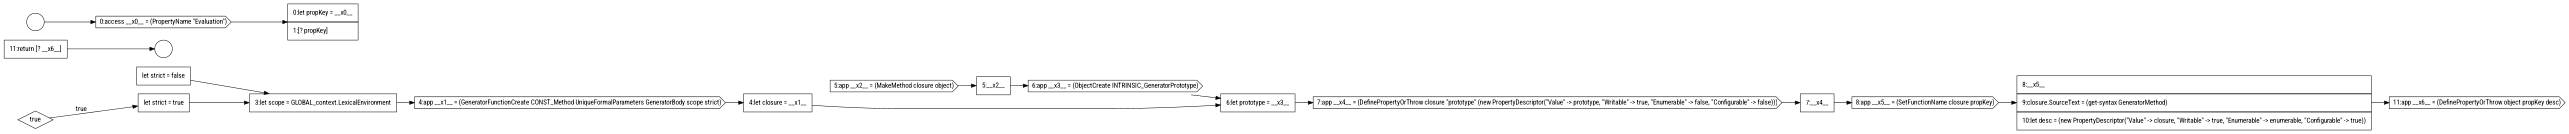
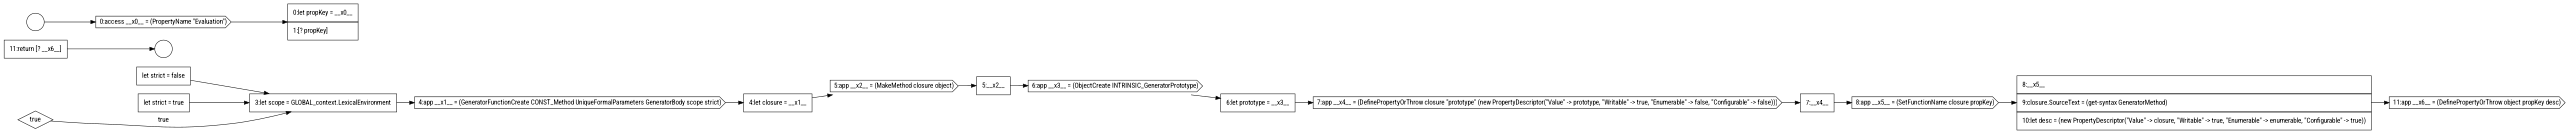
edge "4:let closure = __x1__" -> "6:let prototype = __x3__": now "4:let closure = __x1__" -> "5:app __x2__ = (MakeMethod closure object)"
edge "true" -> "let strict = true": now "true" -> "3:let scope = GLOBAL_context.LexicalEnvironment"
